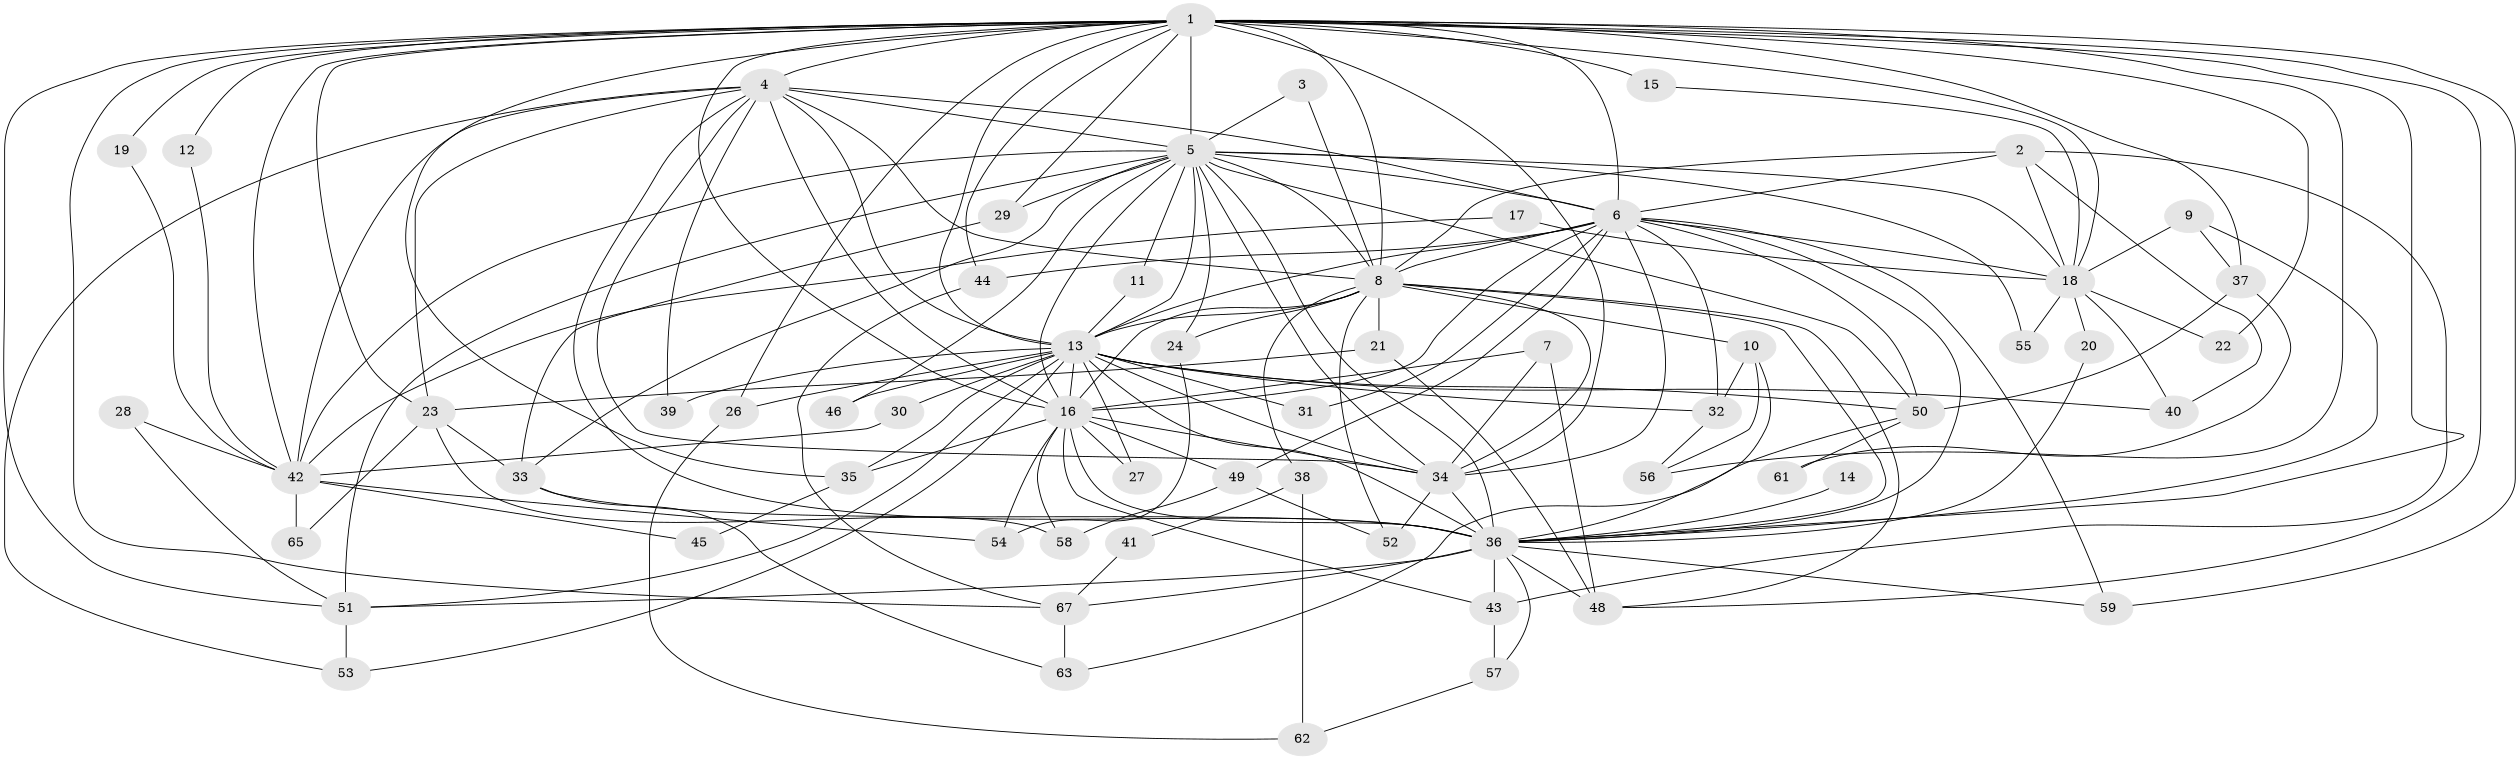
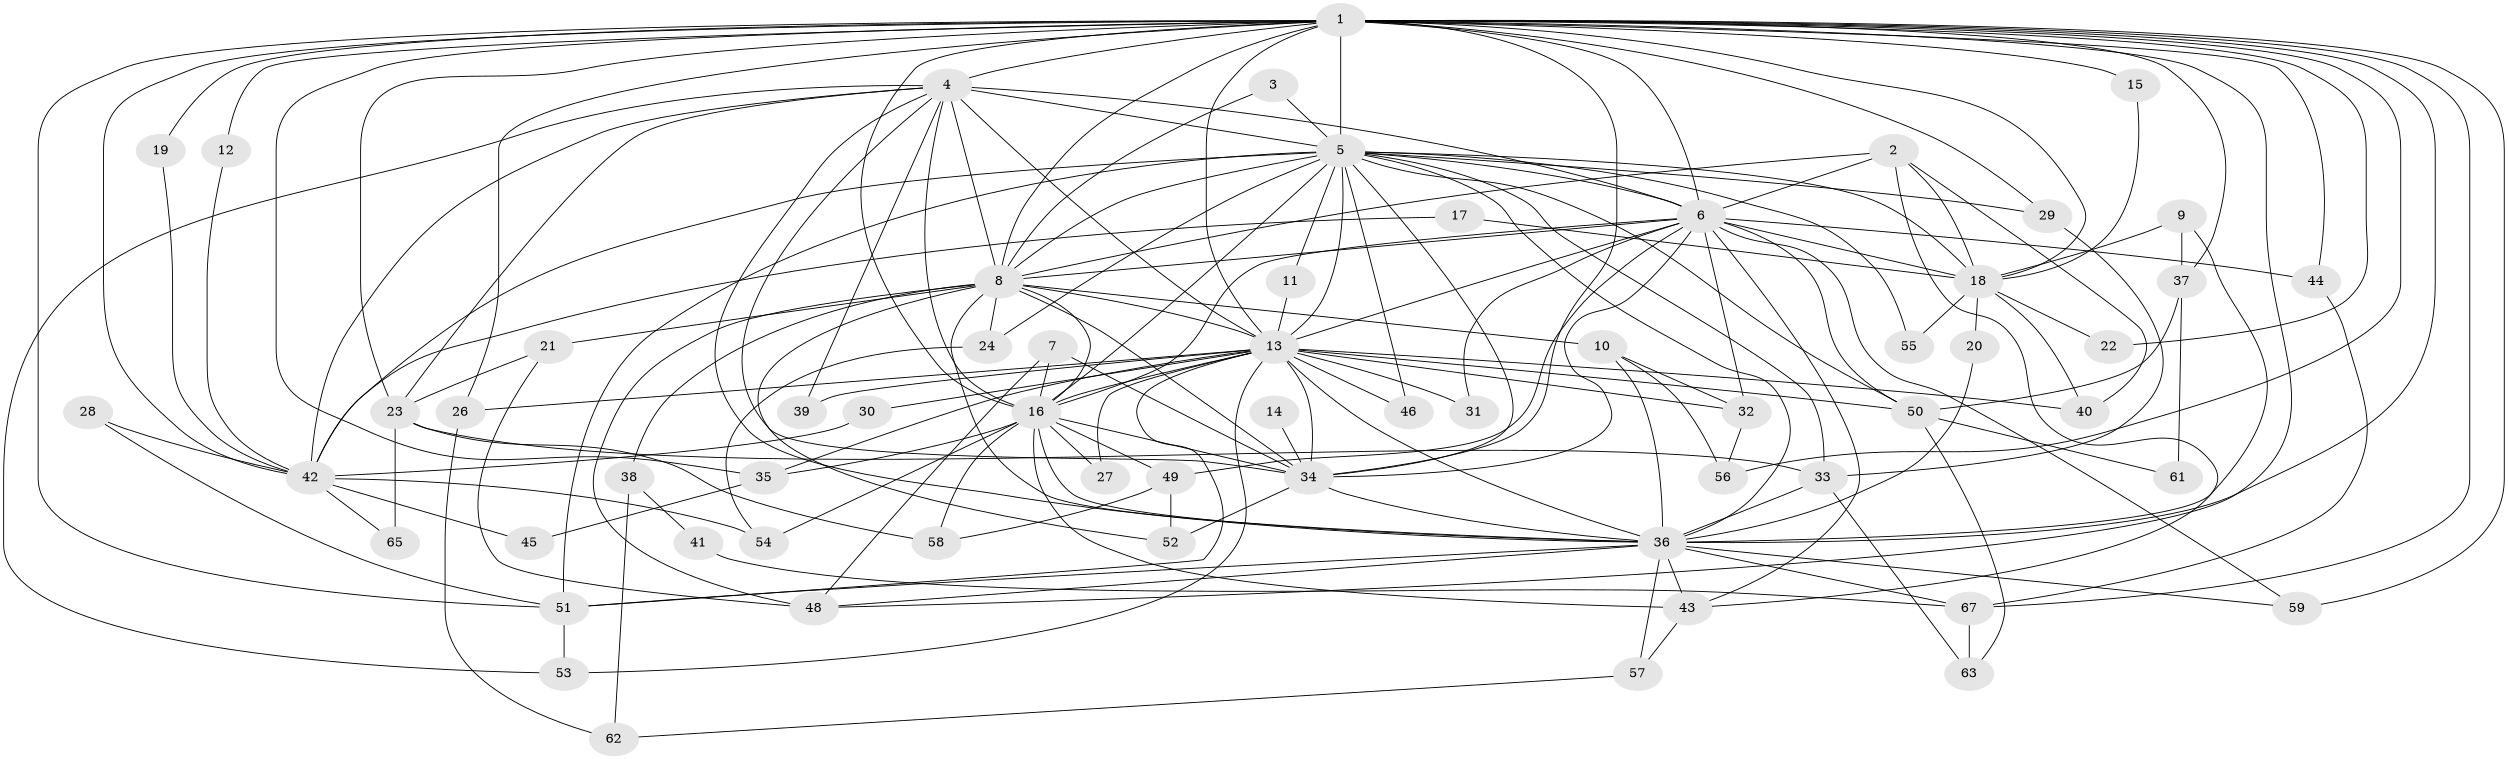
edge "6" -- "36": now "6" -- "43"
edge "14" -- "36": now "14" -- "34"
